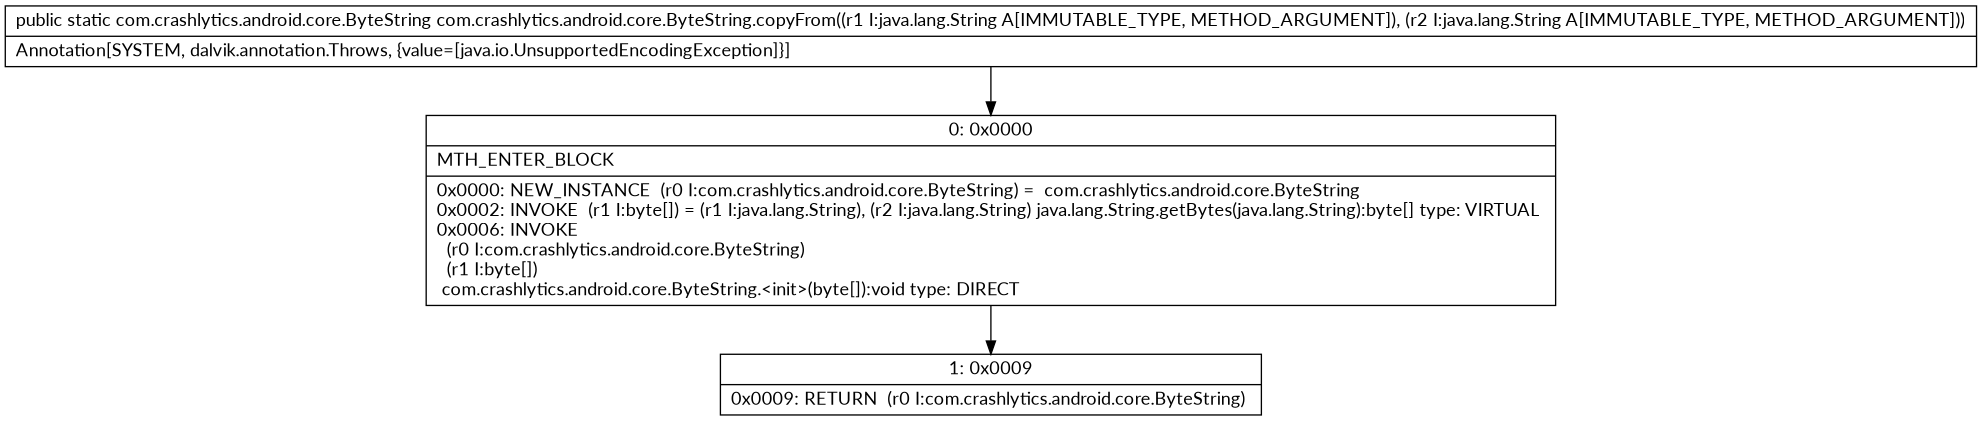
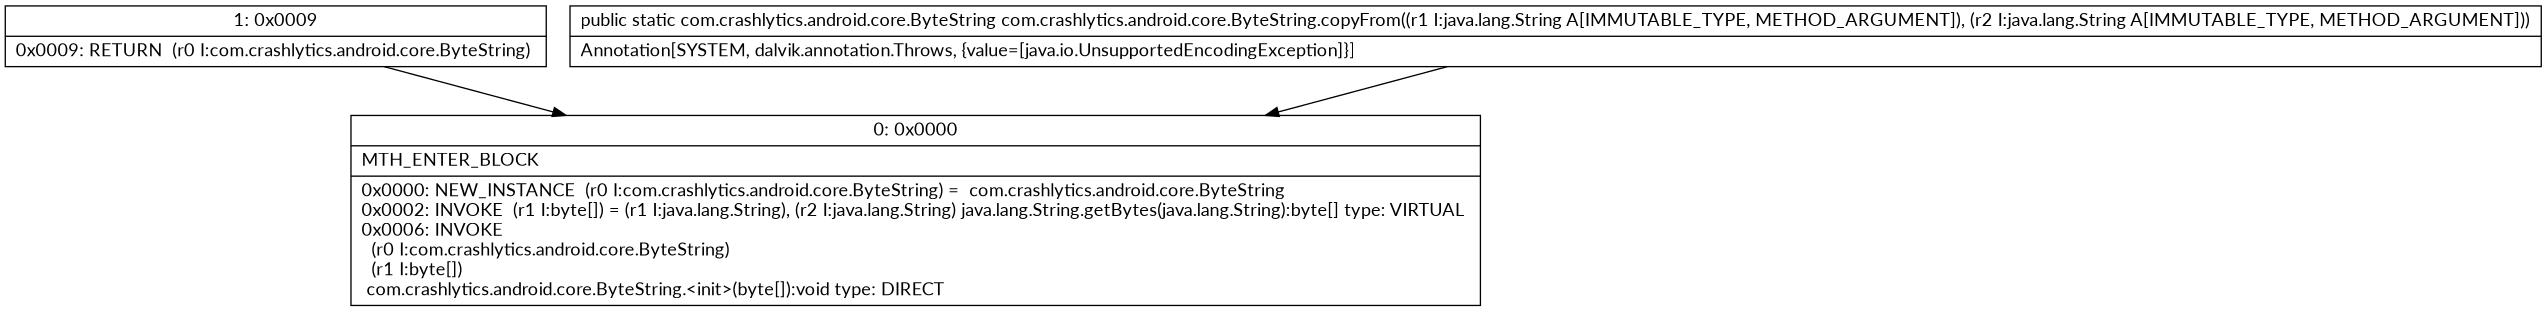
edge "0: 0x0000" -> "1: 0x0009": reversed
